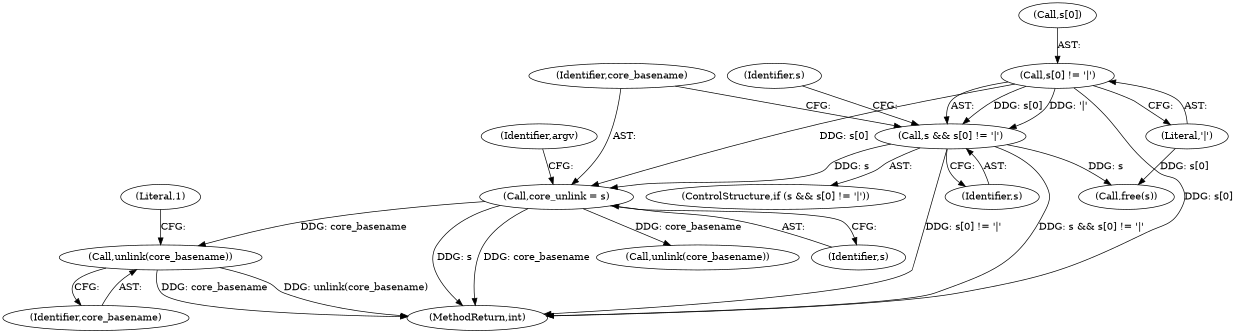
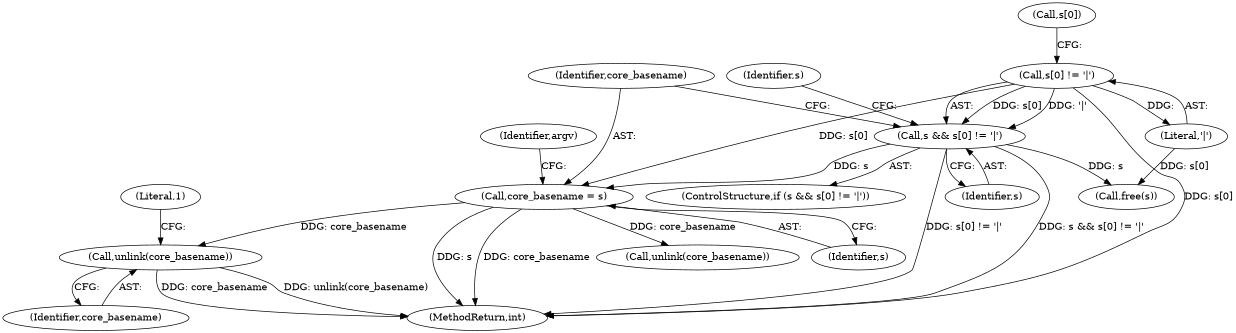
edge "(Call,s[0])" -> "(Call,s[0] != '|')": label "AST: " -> "CFG: "
edge "(Call,s[0] != '|')" -> "(Literal,'|')": label "CFG: " -> "DDG: "
node "(Call,core_unlink = s)": label "(Call,core_unlink = s)" -> "(Call,core_basename = s)"
